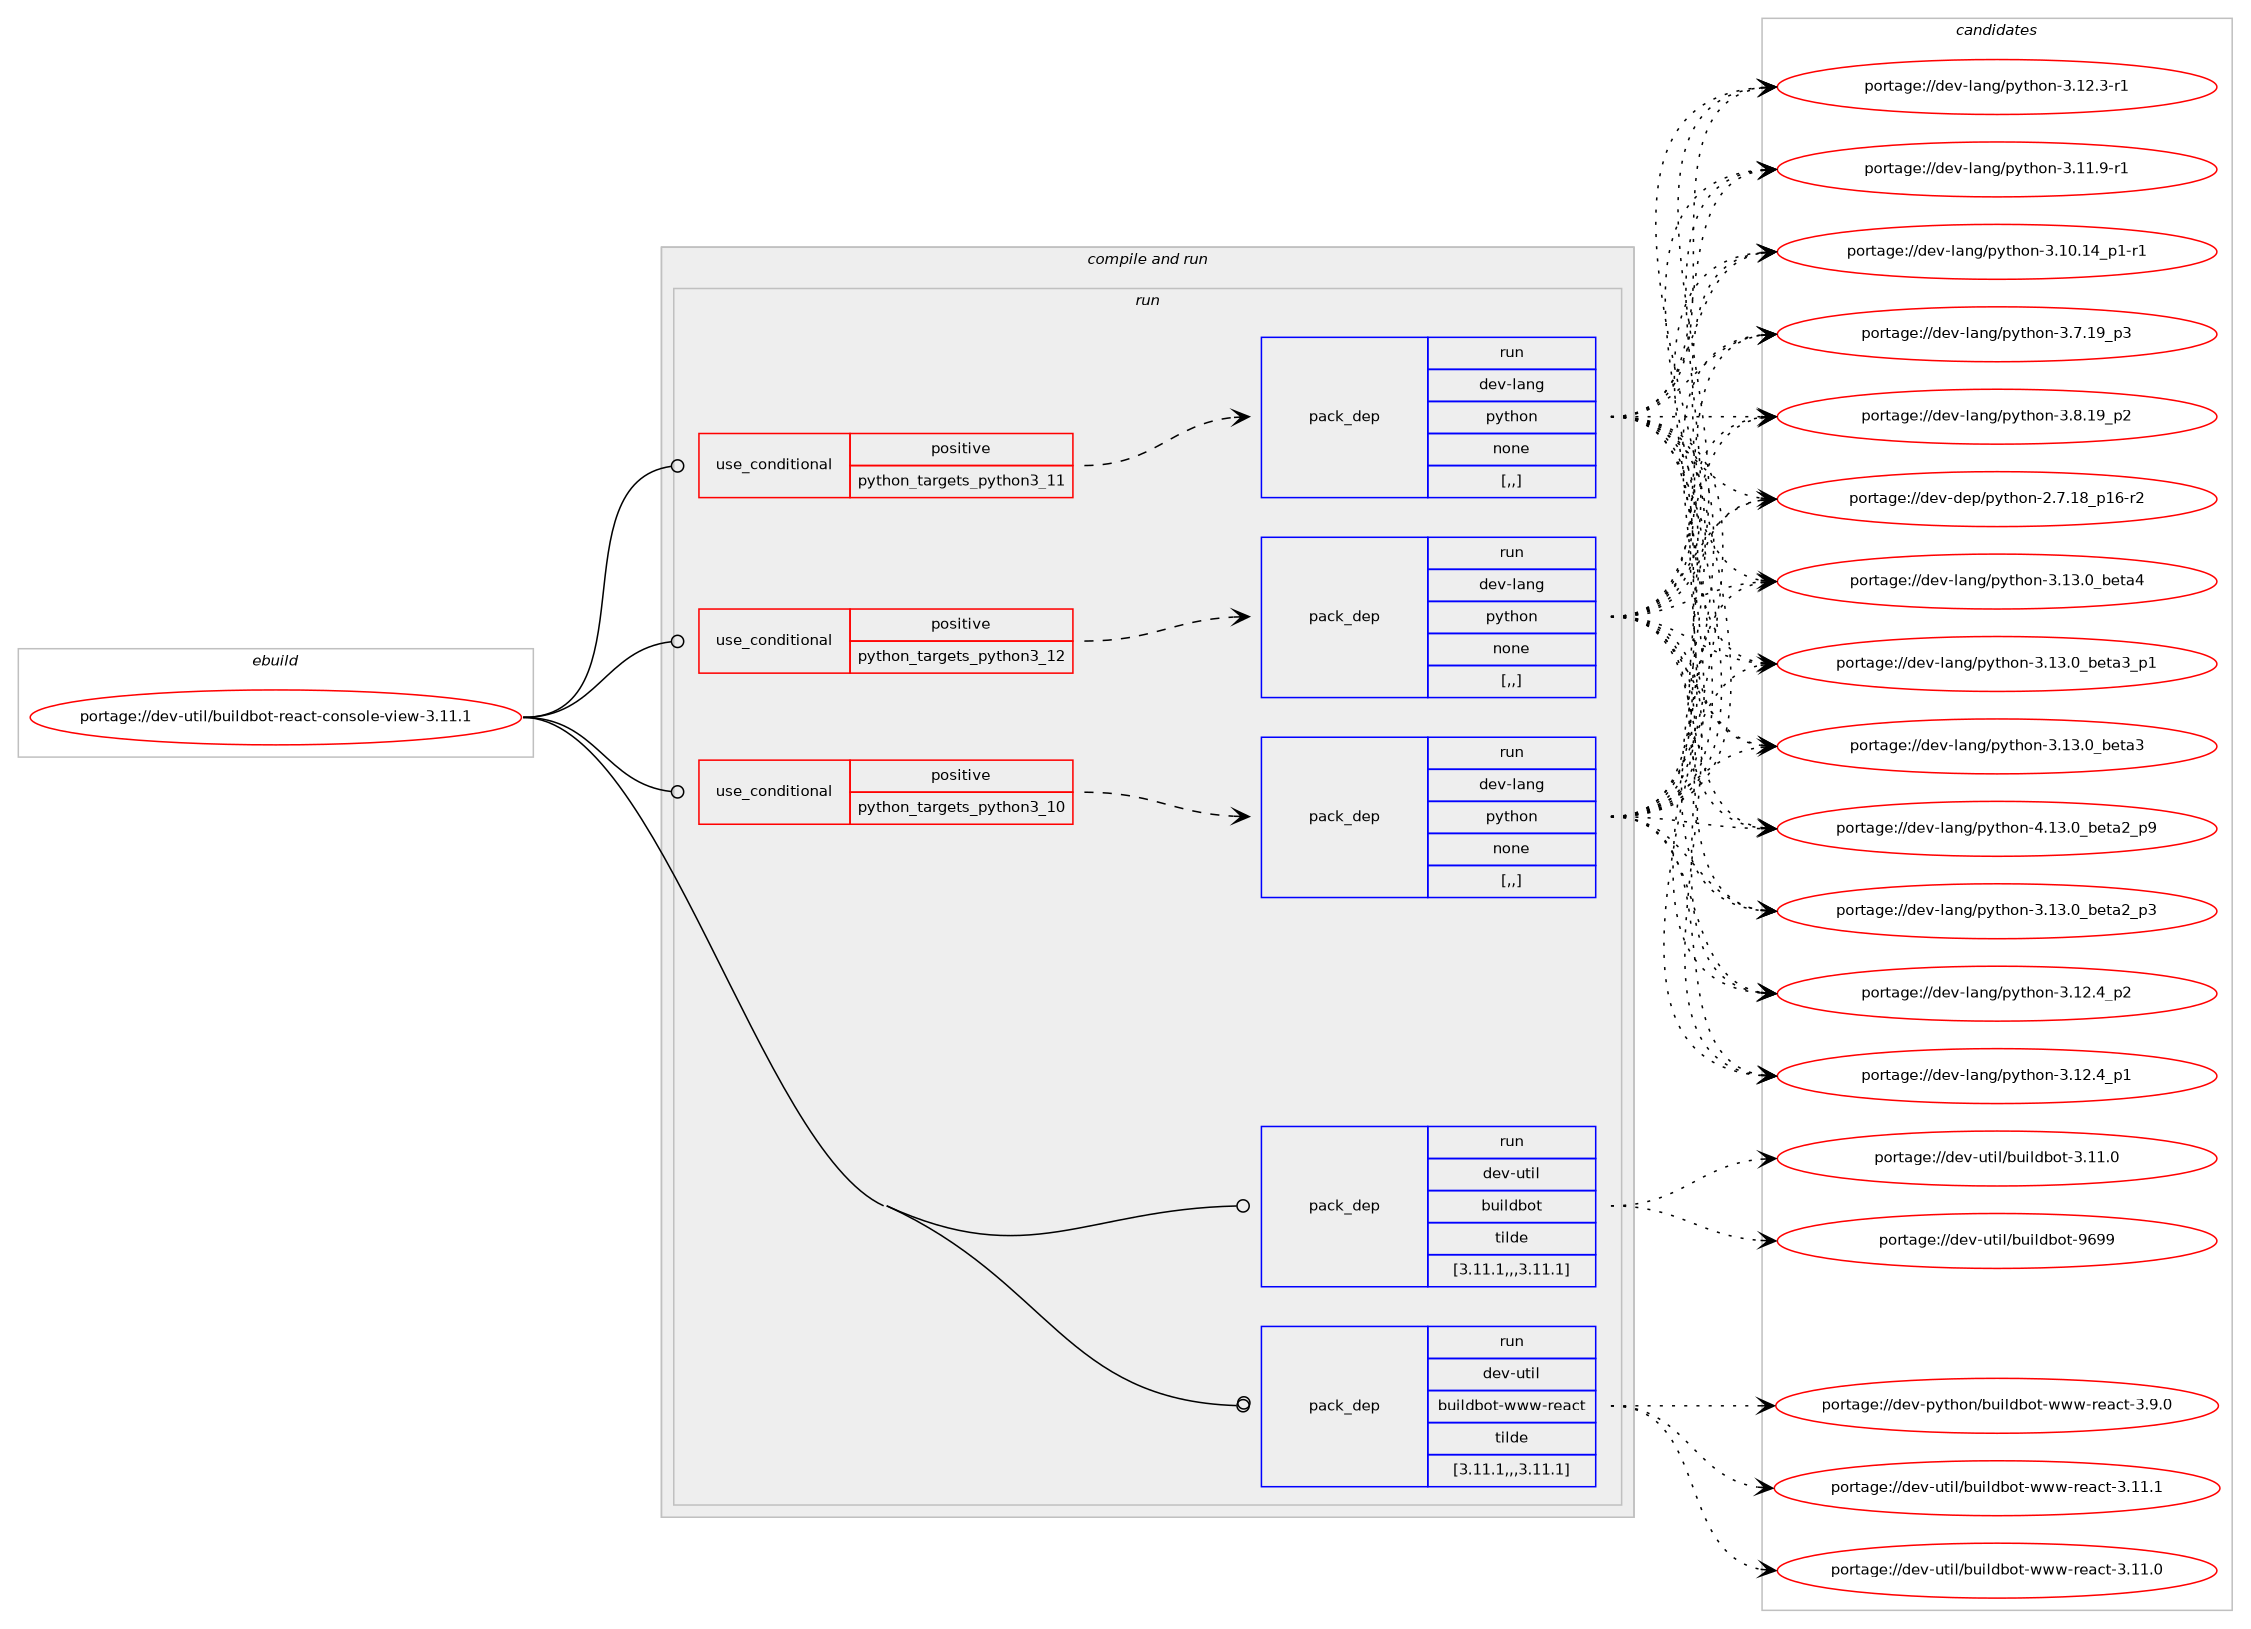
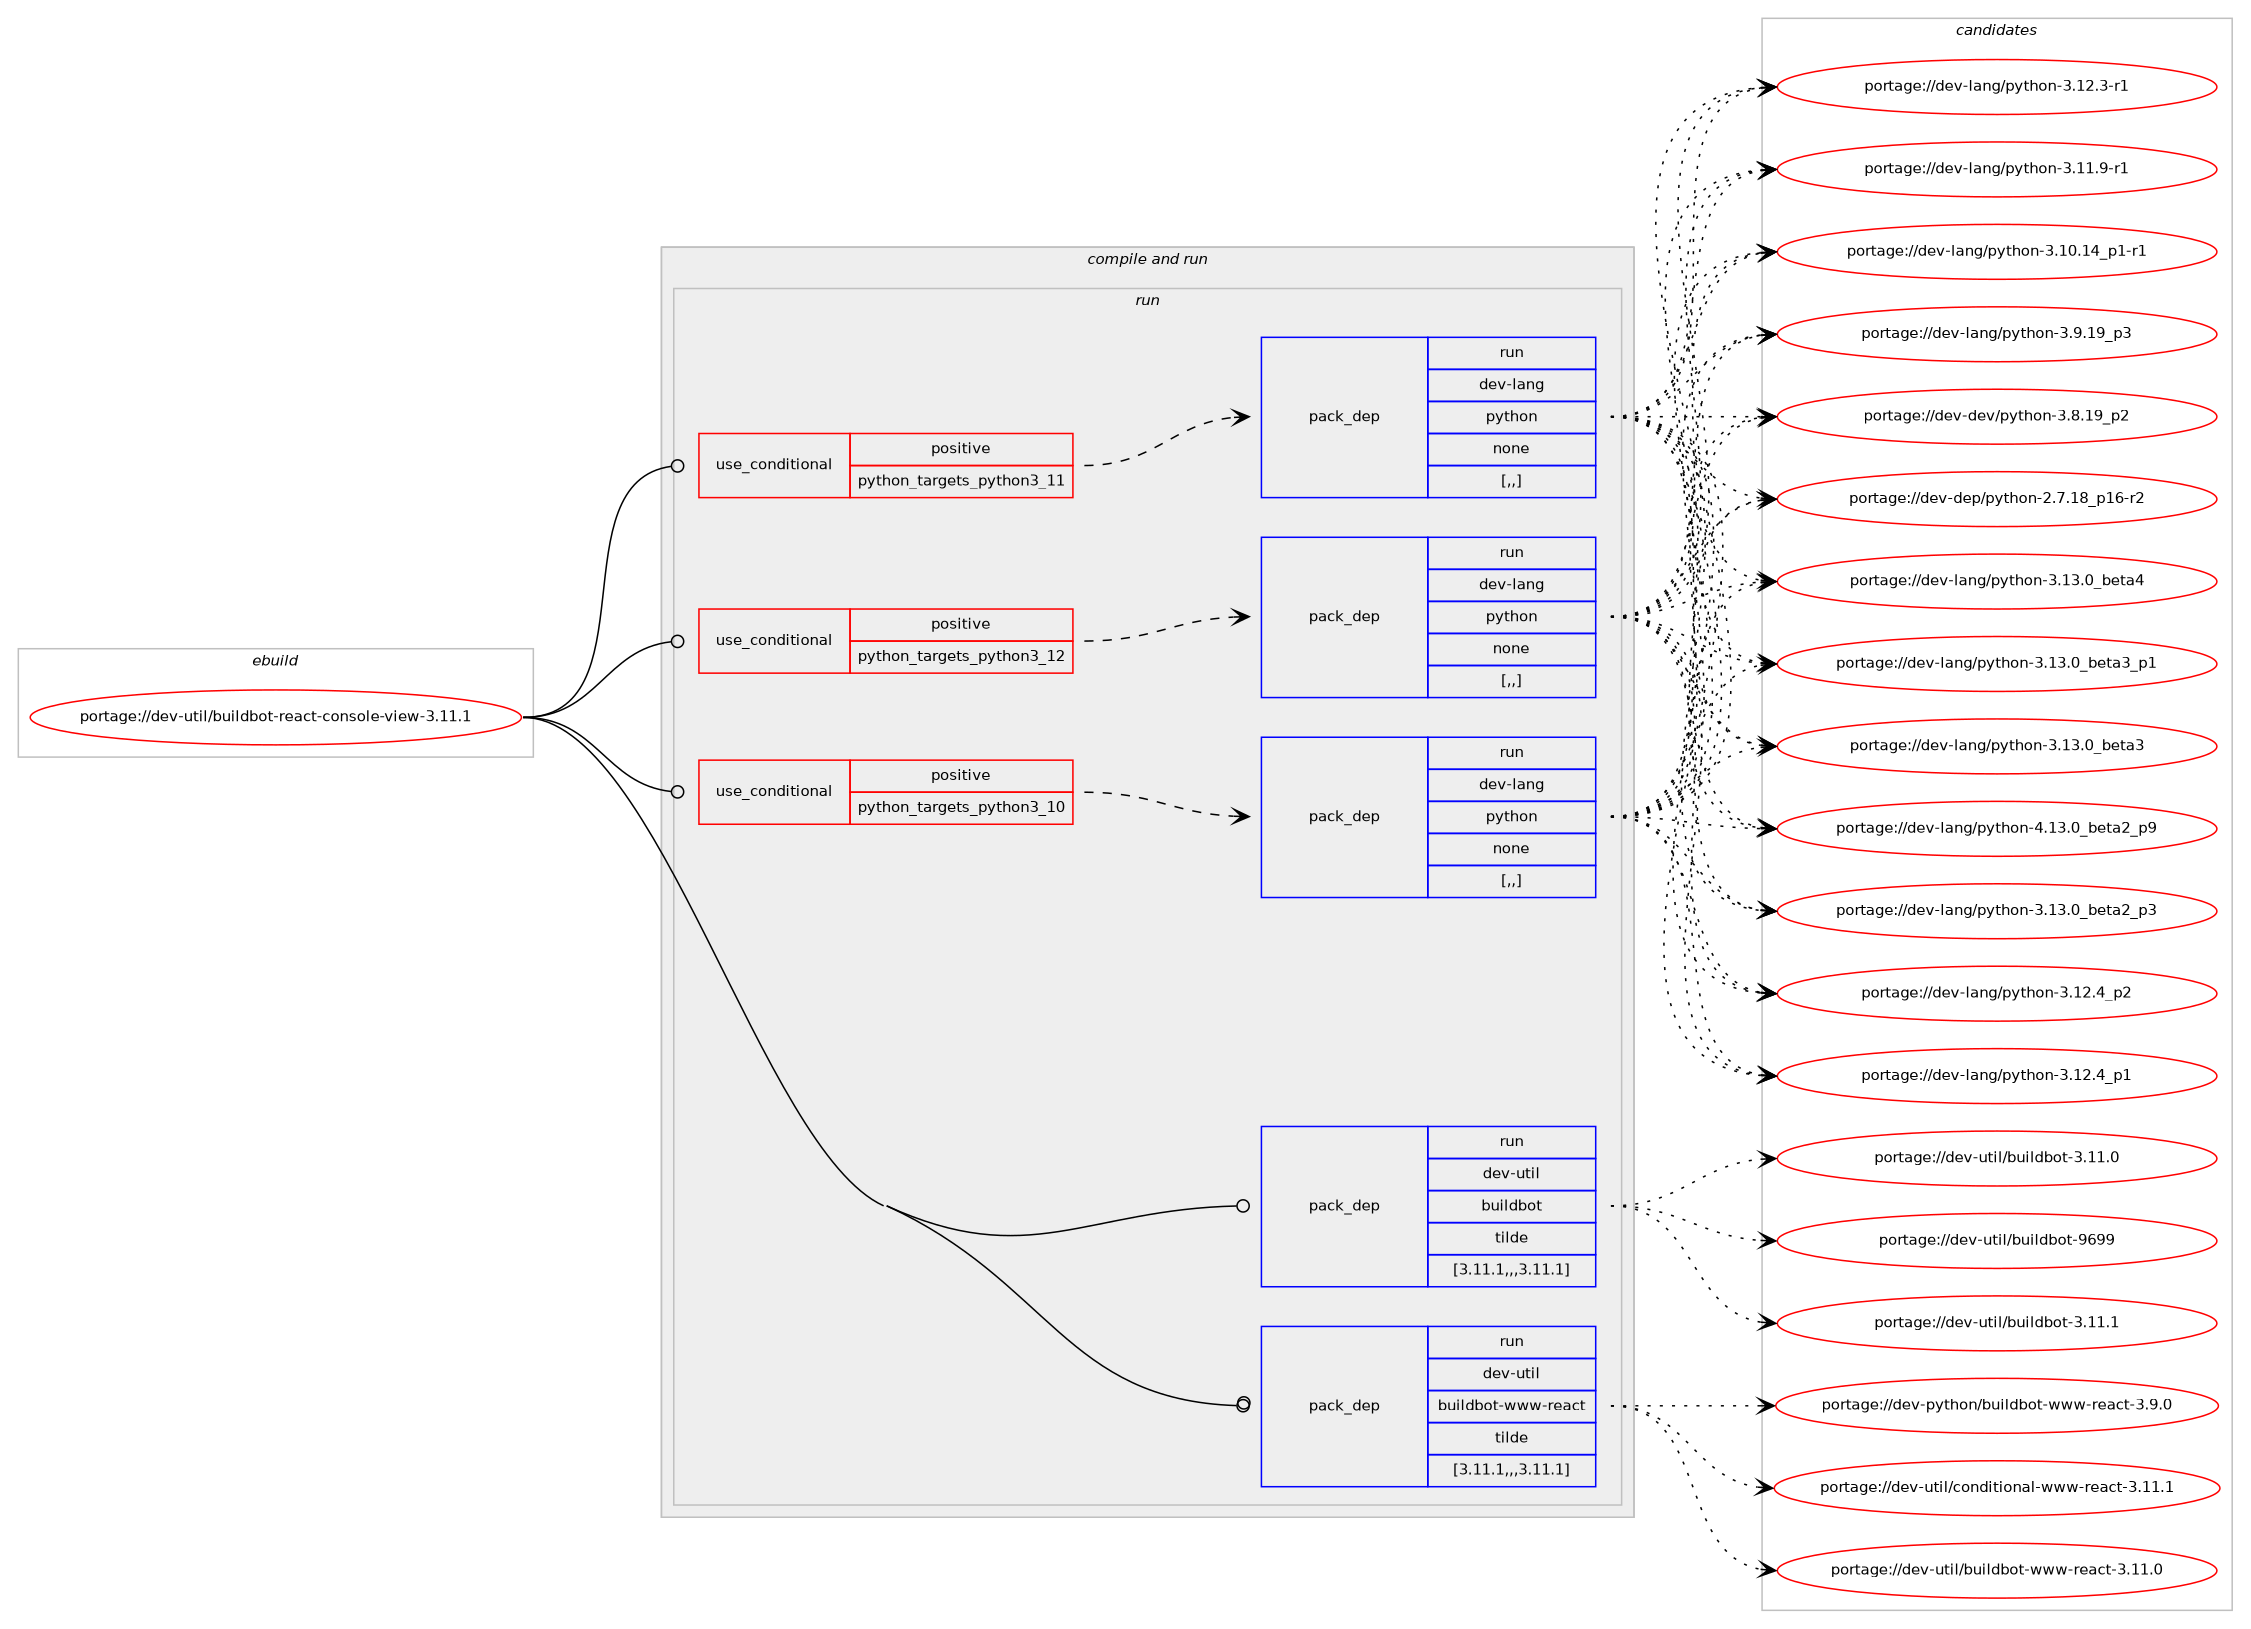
node "portage://dev-lang/python-3.7.19_p3": label "portage://dev-lang/python-3.7.19_p3" -> "portage://dev-lang/python-3.9.19_p3"
node "portage://dev-lang/python-3.8.19_p2": label "portage://dev-lang/python-3.8.19_p2" -> "portage://dev-dev/python-3.8.19_p2"
node "portage://dev-util/buildbot-3.11.1": added
node "portage://dev-util/buildbot-www-react-3.11.1": label "portage://dev-util/buildbot-www-react-3.11.1" -> "portage://dev-util/conditional-www-react-3.11.1"
